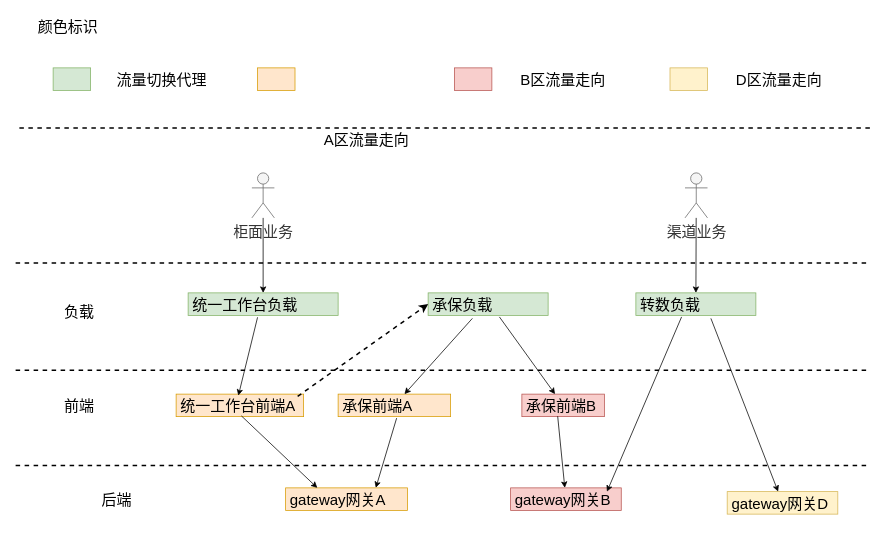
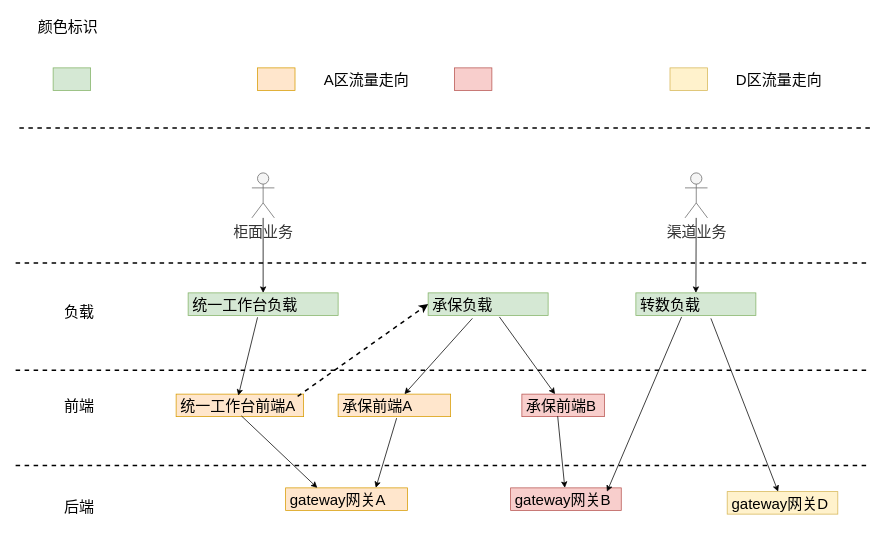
node "流量切换代理": removed
node "B区流量走向": removed
node "A区流量走向": moved (366, 139) -> (366, 79)
node "后端": moved (117, 499) -> (79, 507)
